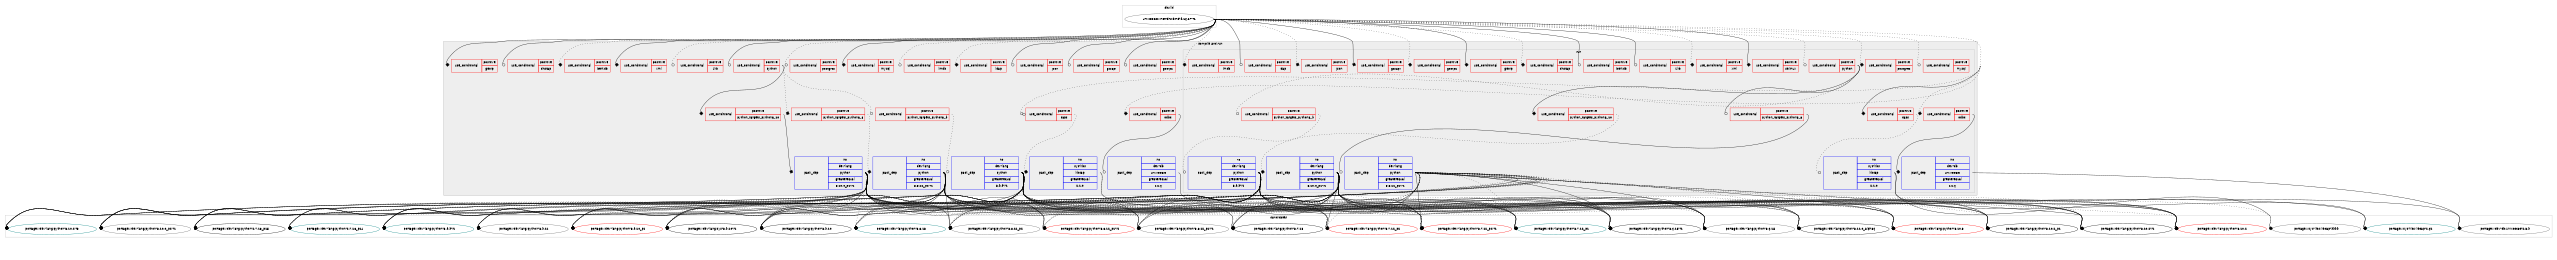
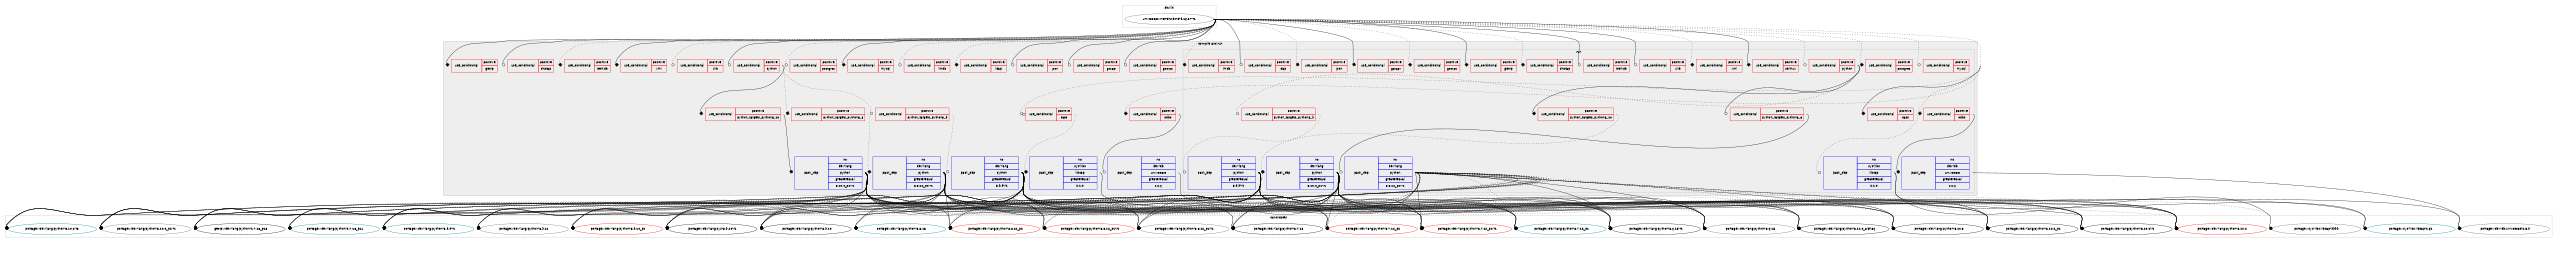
node "portage://dev-lang/python-2.7.18_p15": label "portage://dev-lang/python-2.7.18_p15" -> "geoip://dev-lang/python-2.7.18_p15"
node "portage://dev-lang/python-3.8.12_p2": color gray40 -> red
node "portage://dev-lang/python-3.10.3": color red -> black
